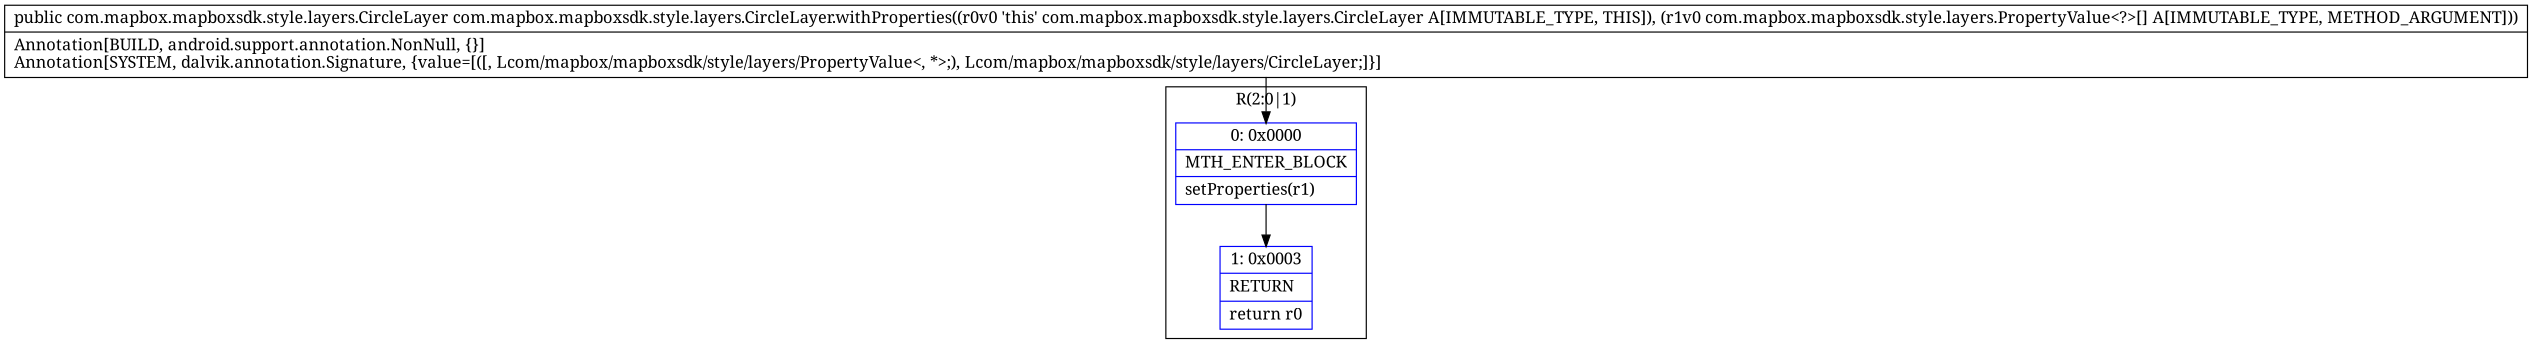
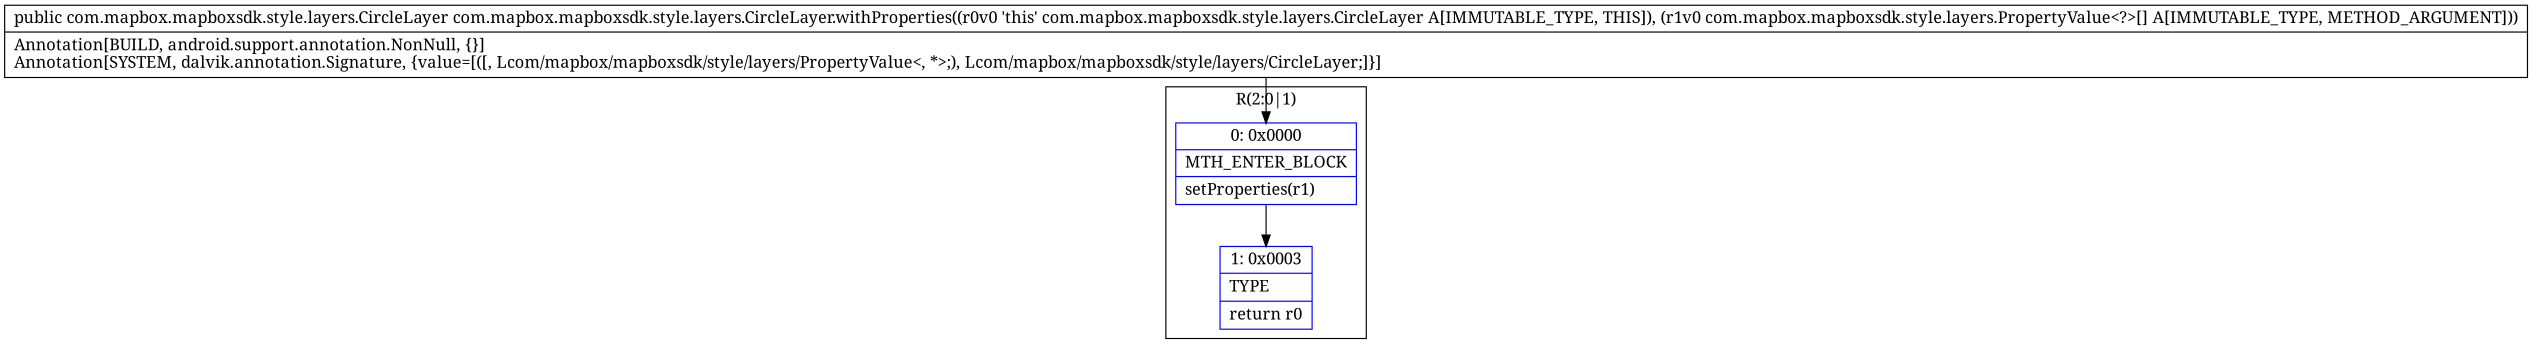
node "1: 0x0003": text "RETURN" -> "TYPE"
